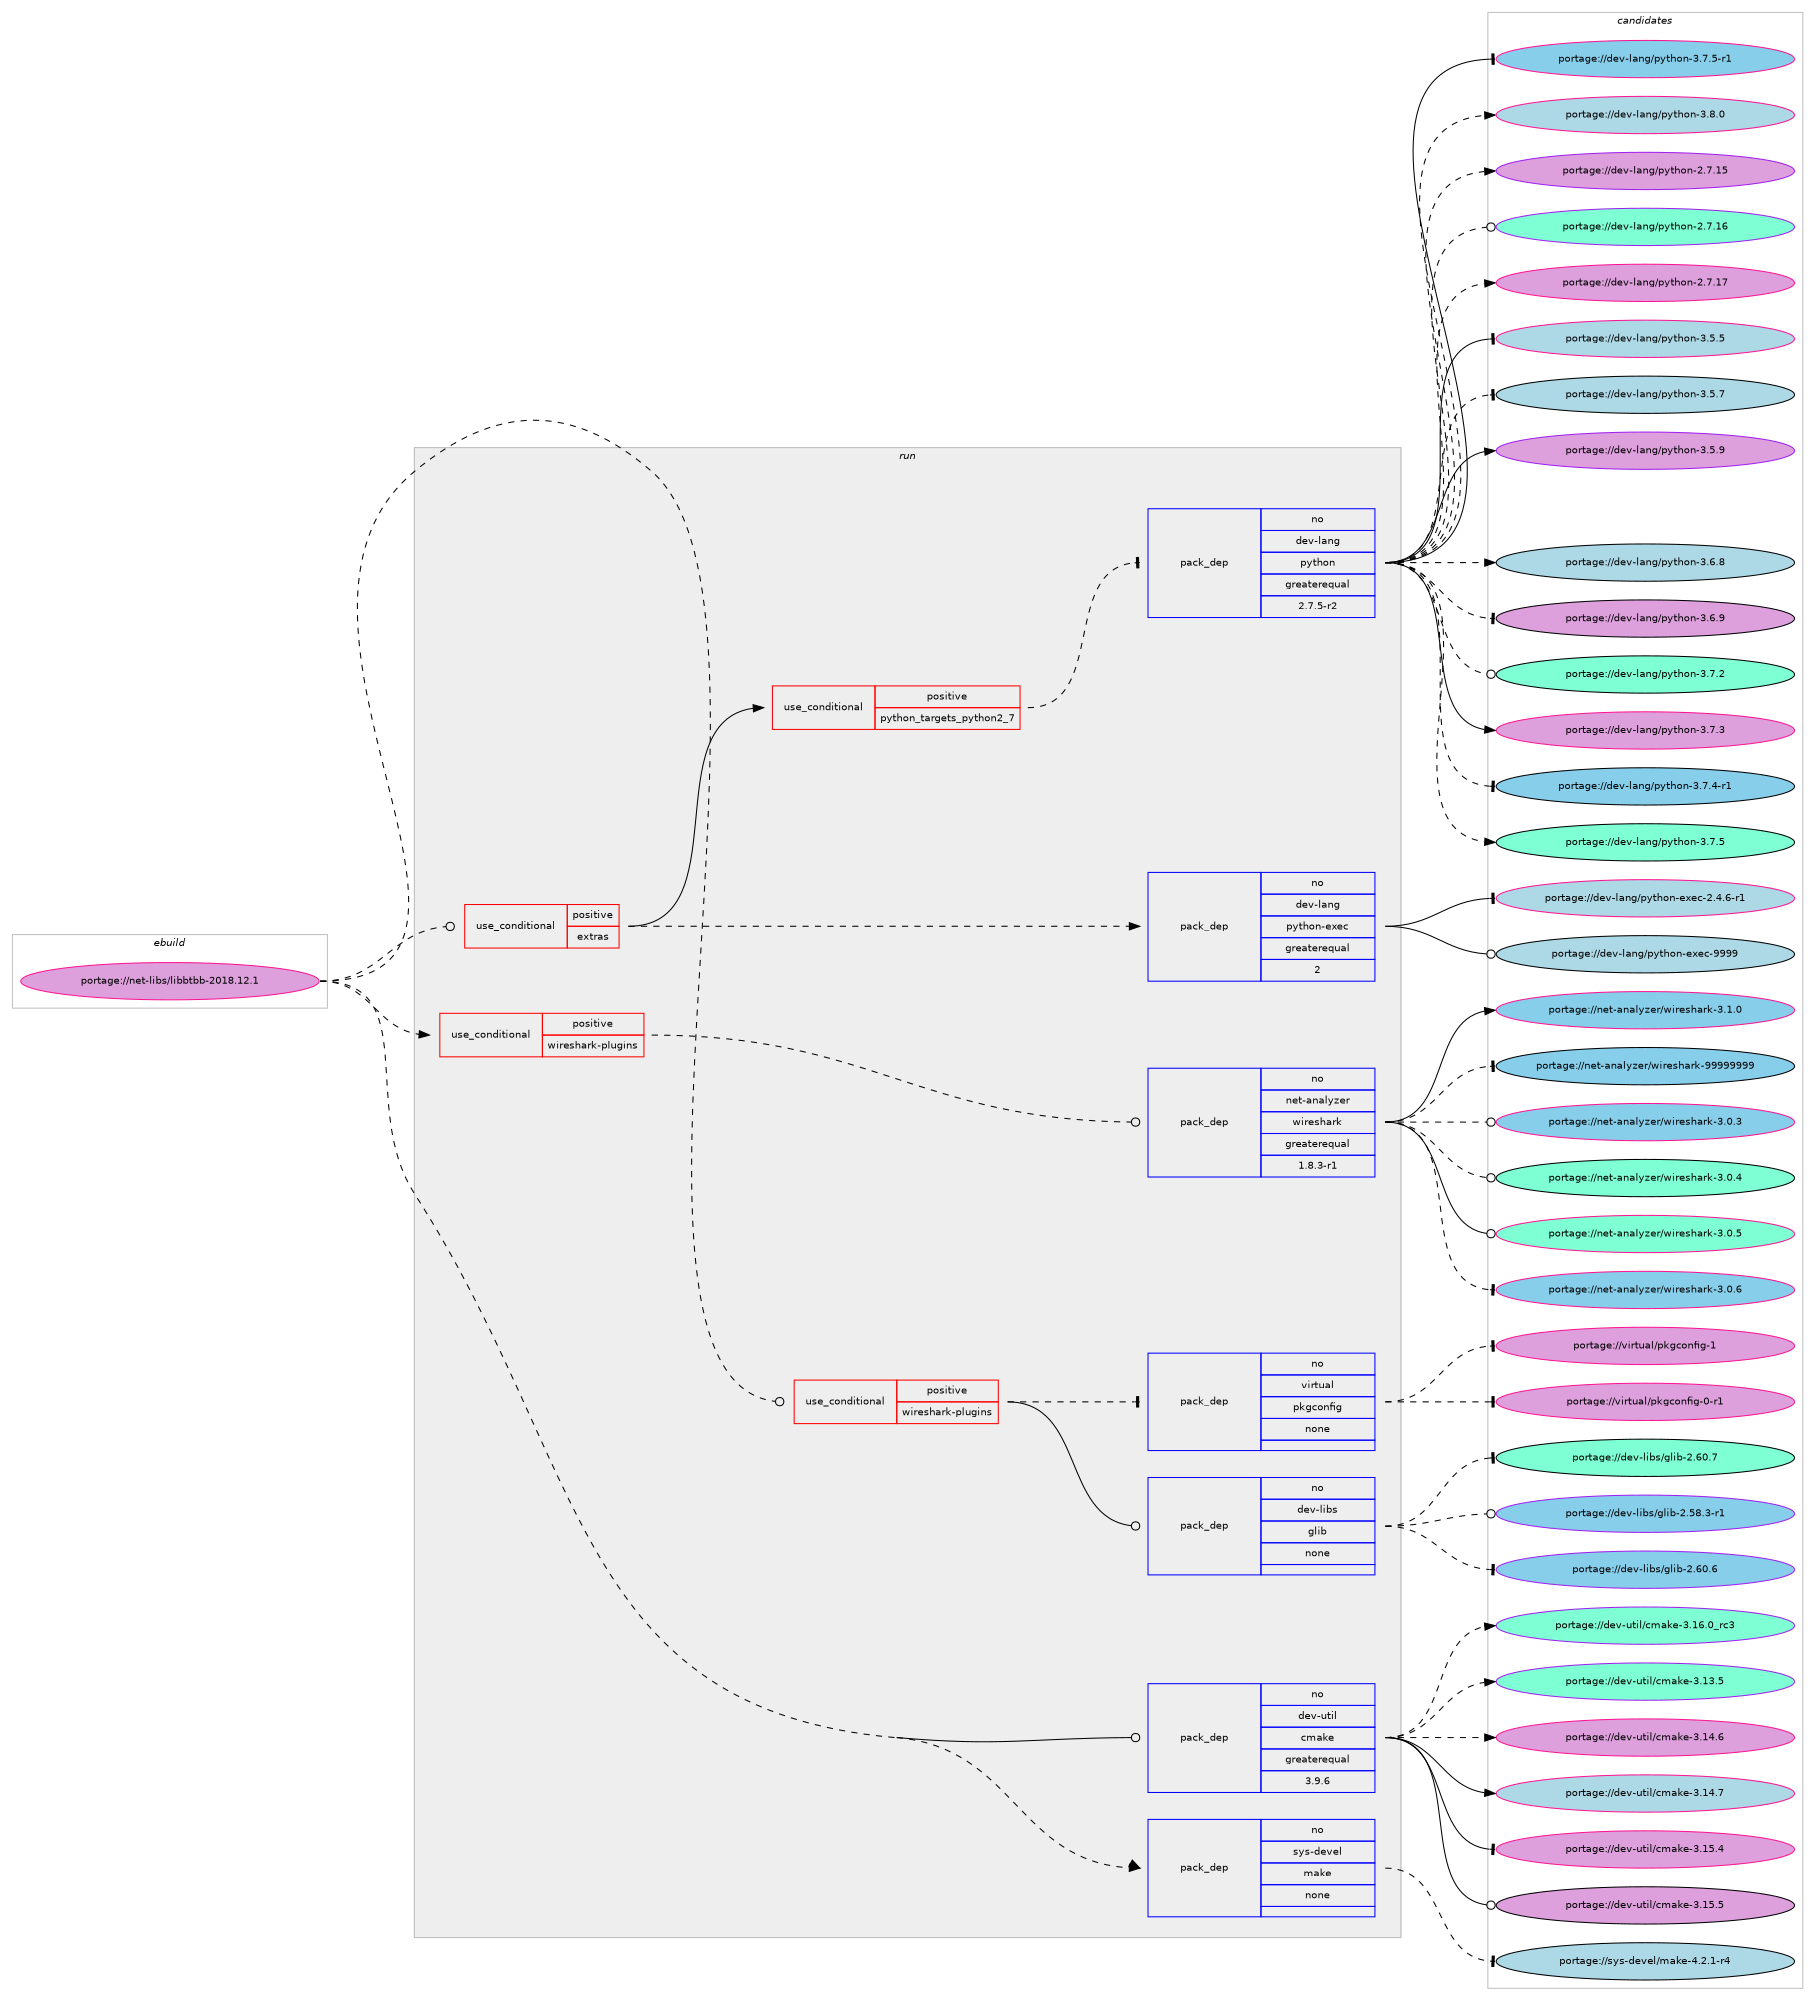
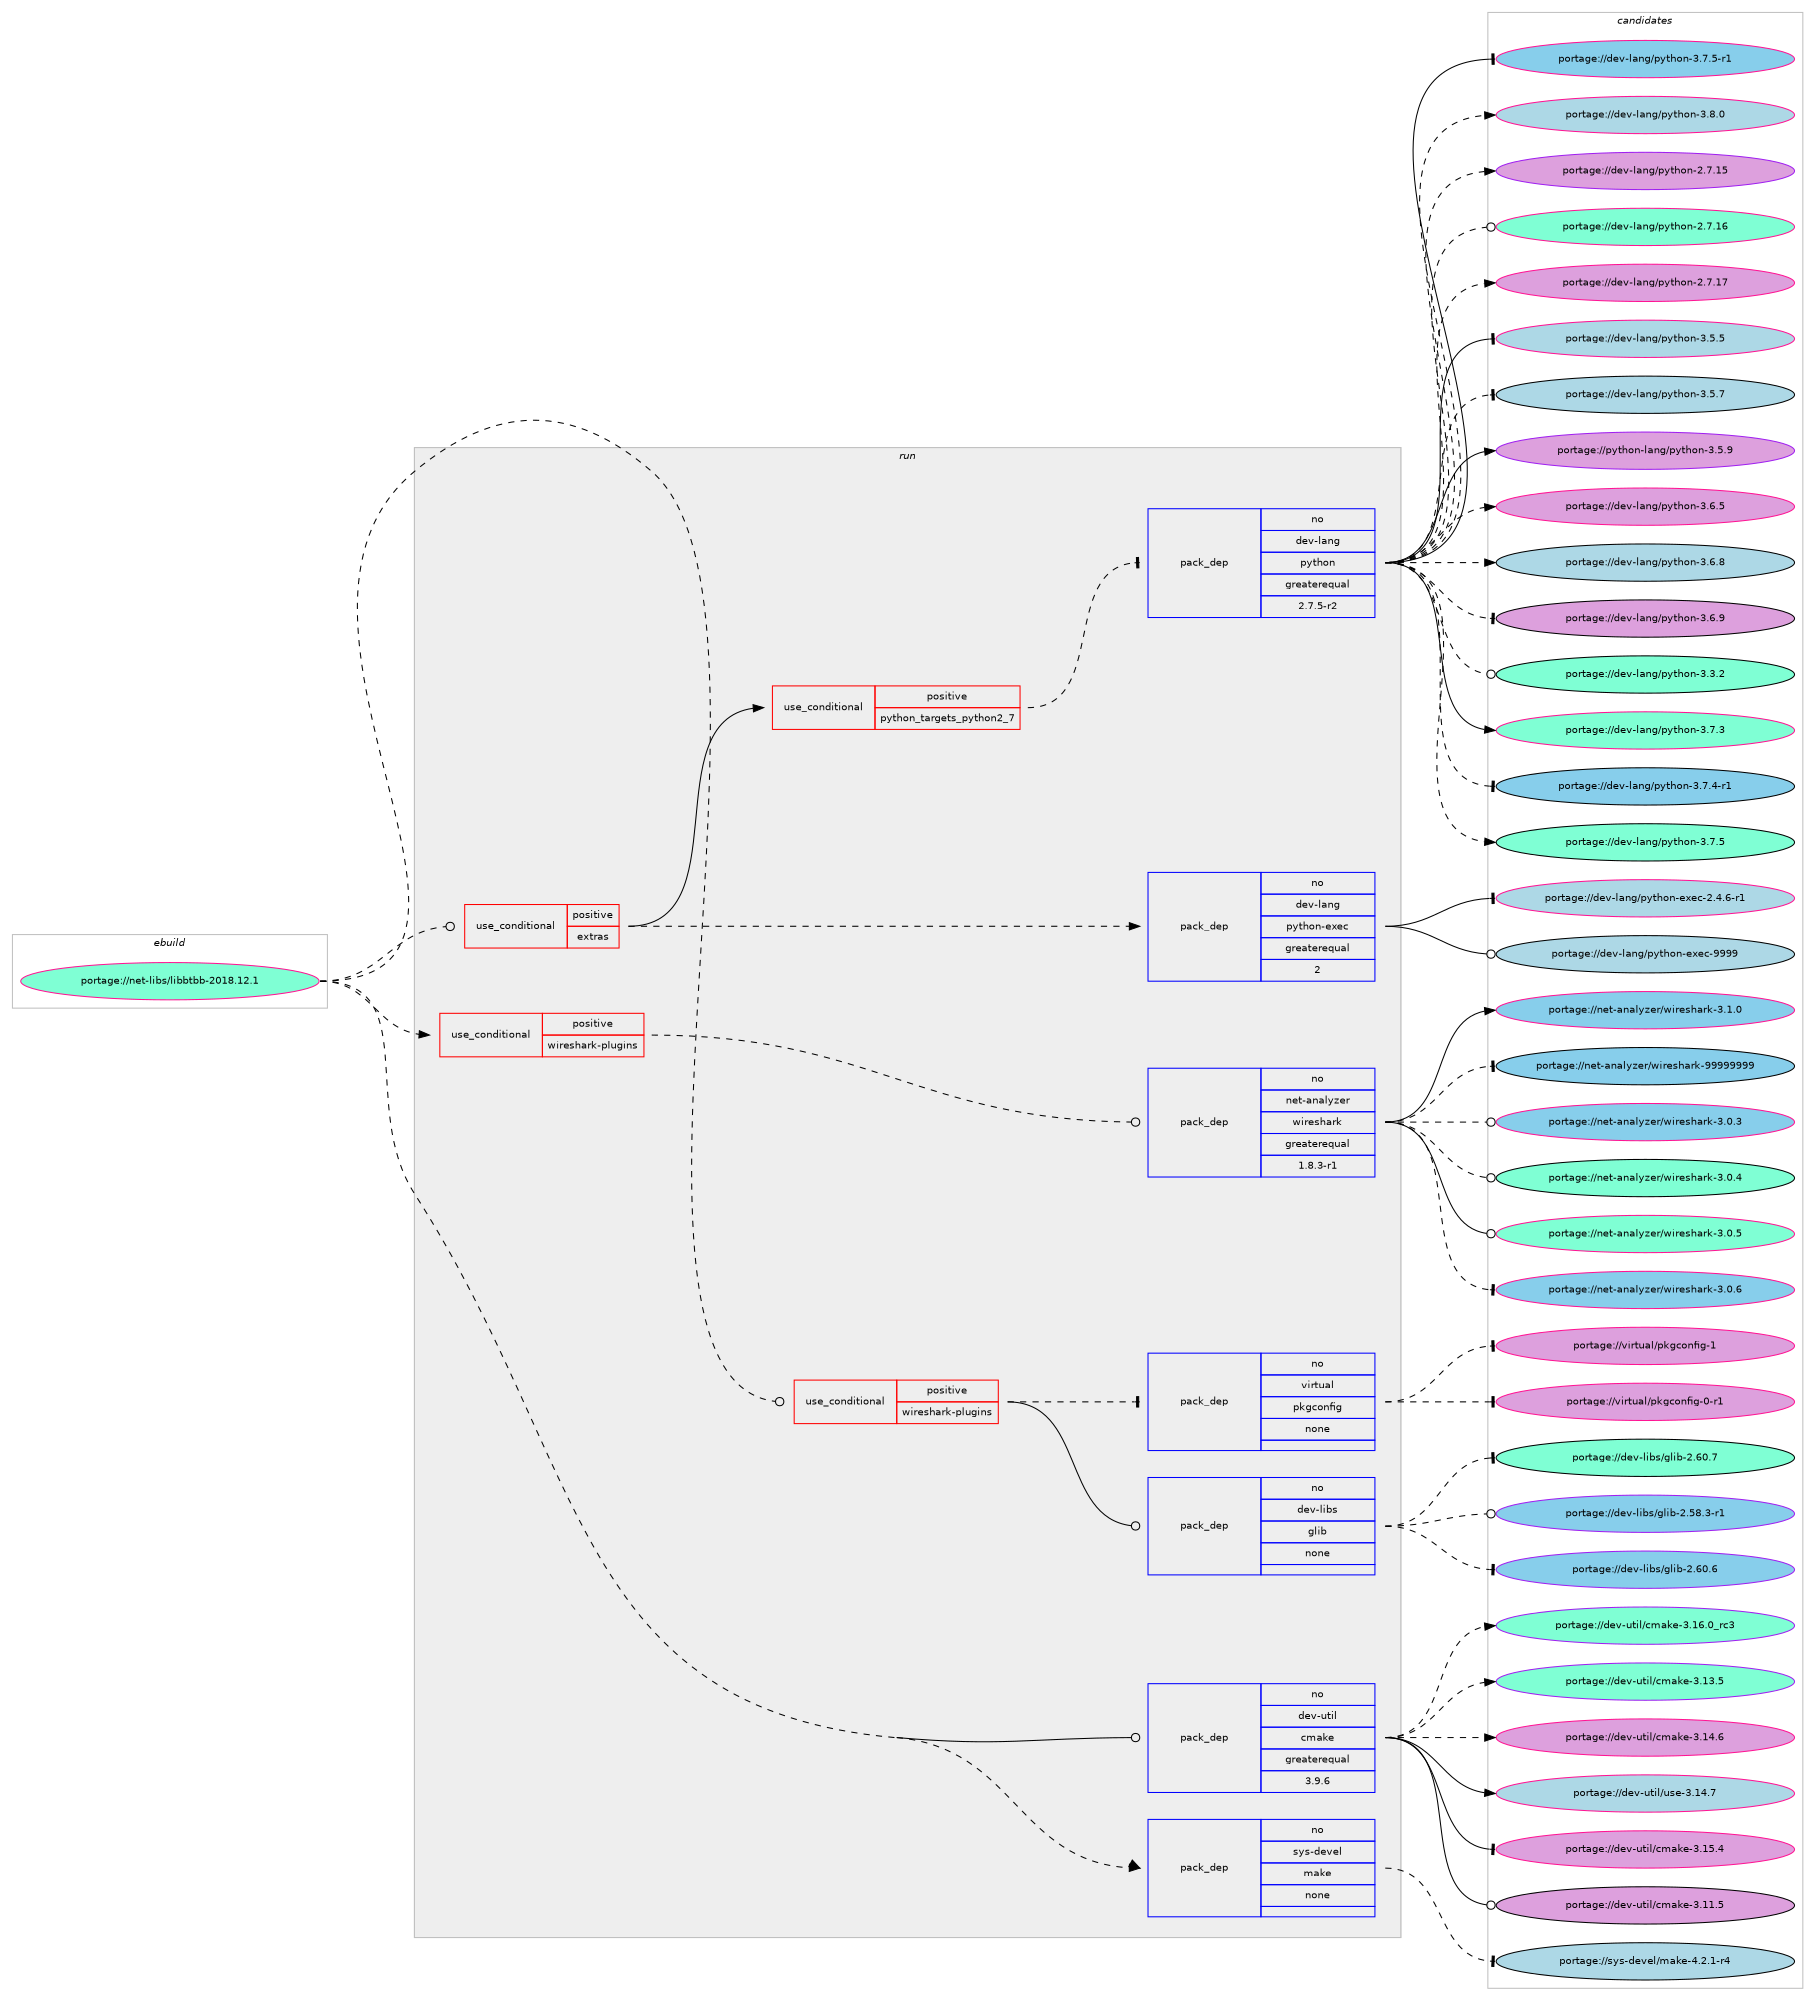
node "portage://dev-lang/python-2.7.16": color purple -> deeppink
node "portage://dev-lang/python-3.5.9": label "portage://dev-lang/python-3.5.9" -> "portage://python-lang/python-3.5.9"
node "portage://dev-lang/python-3.6.5": added
node "portage://dev-lang/python-3.7.2": label "portage://dev-lang/python-3.7.2" -> "portage://dev-lang/python-3.3.2"
node "portage://dev-lang/python-3.7.3": fillcolor plum -> aquamarine
node "portage://net-libs/libbtbb-2018.12.1": fillcolor plum -> aquamarine
node "portage://dev-util/cmake-3.14.7": label "portage://dev-util/cmake-3.14.7" -> "portage://dev-util/use-3.14.7"
node "portage://dev-util/cmake-3.15.5": label "portage://dev-util/cmake-3.15.5" -> "portage://dev-util/cmake-3.11.5"
